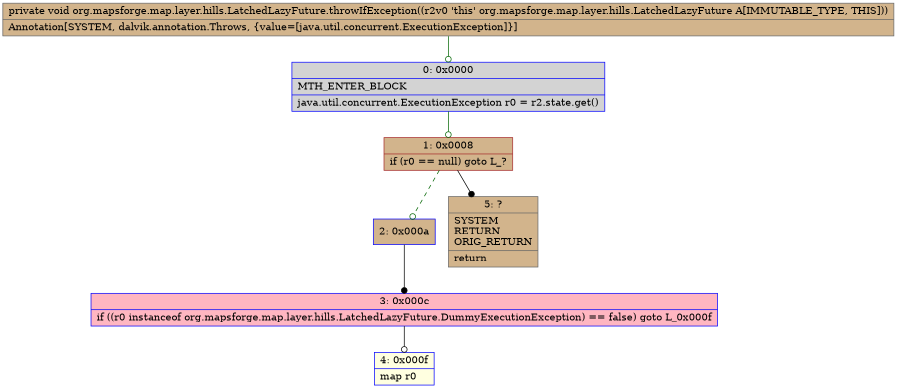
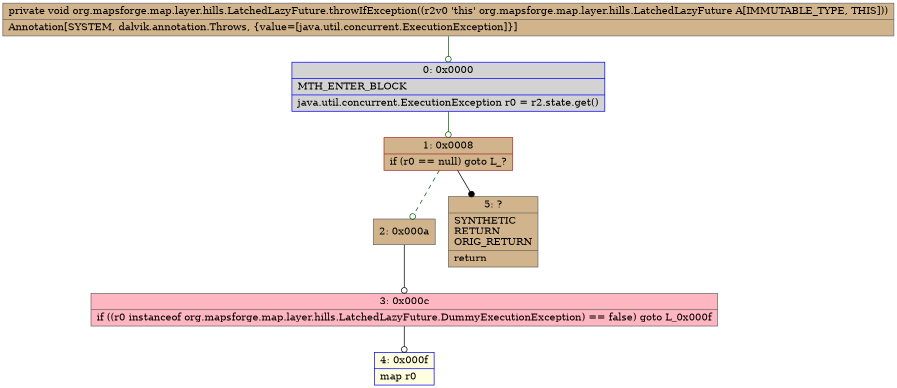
node "5: ?": text "SYSTEM" -> "SYNTHETIC"
node "2: 0x000a": color blue -> gray40
edge "2: 0x000a" -> "3: 0x000c": arrowhead dot -> odot
node "3: 0x000c": color blue -> gray40
